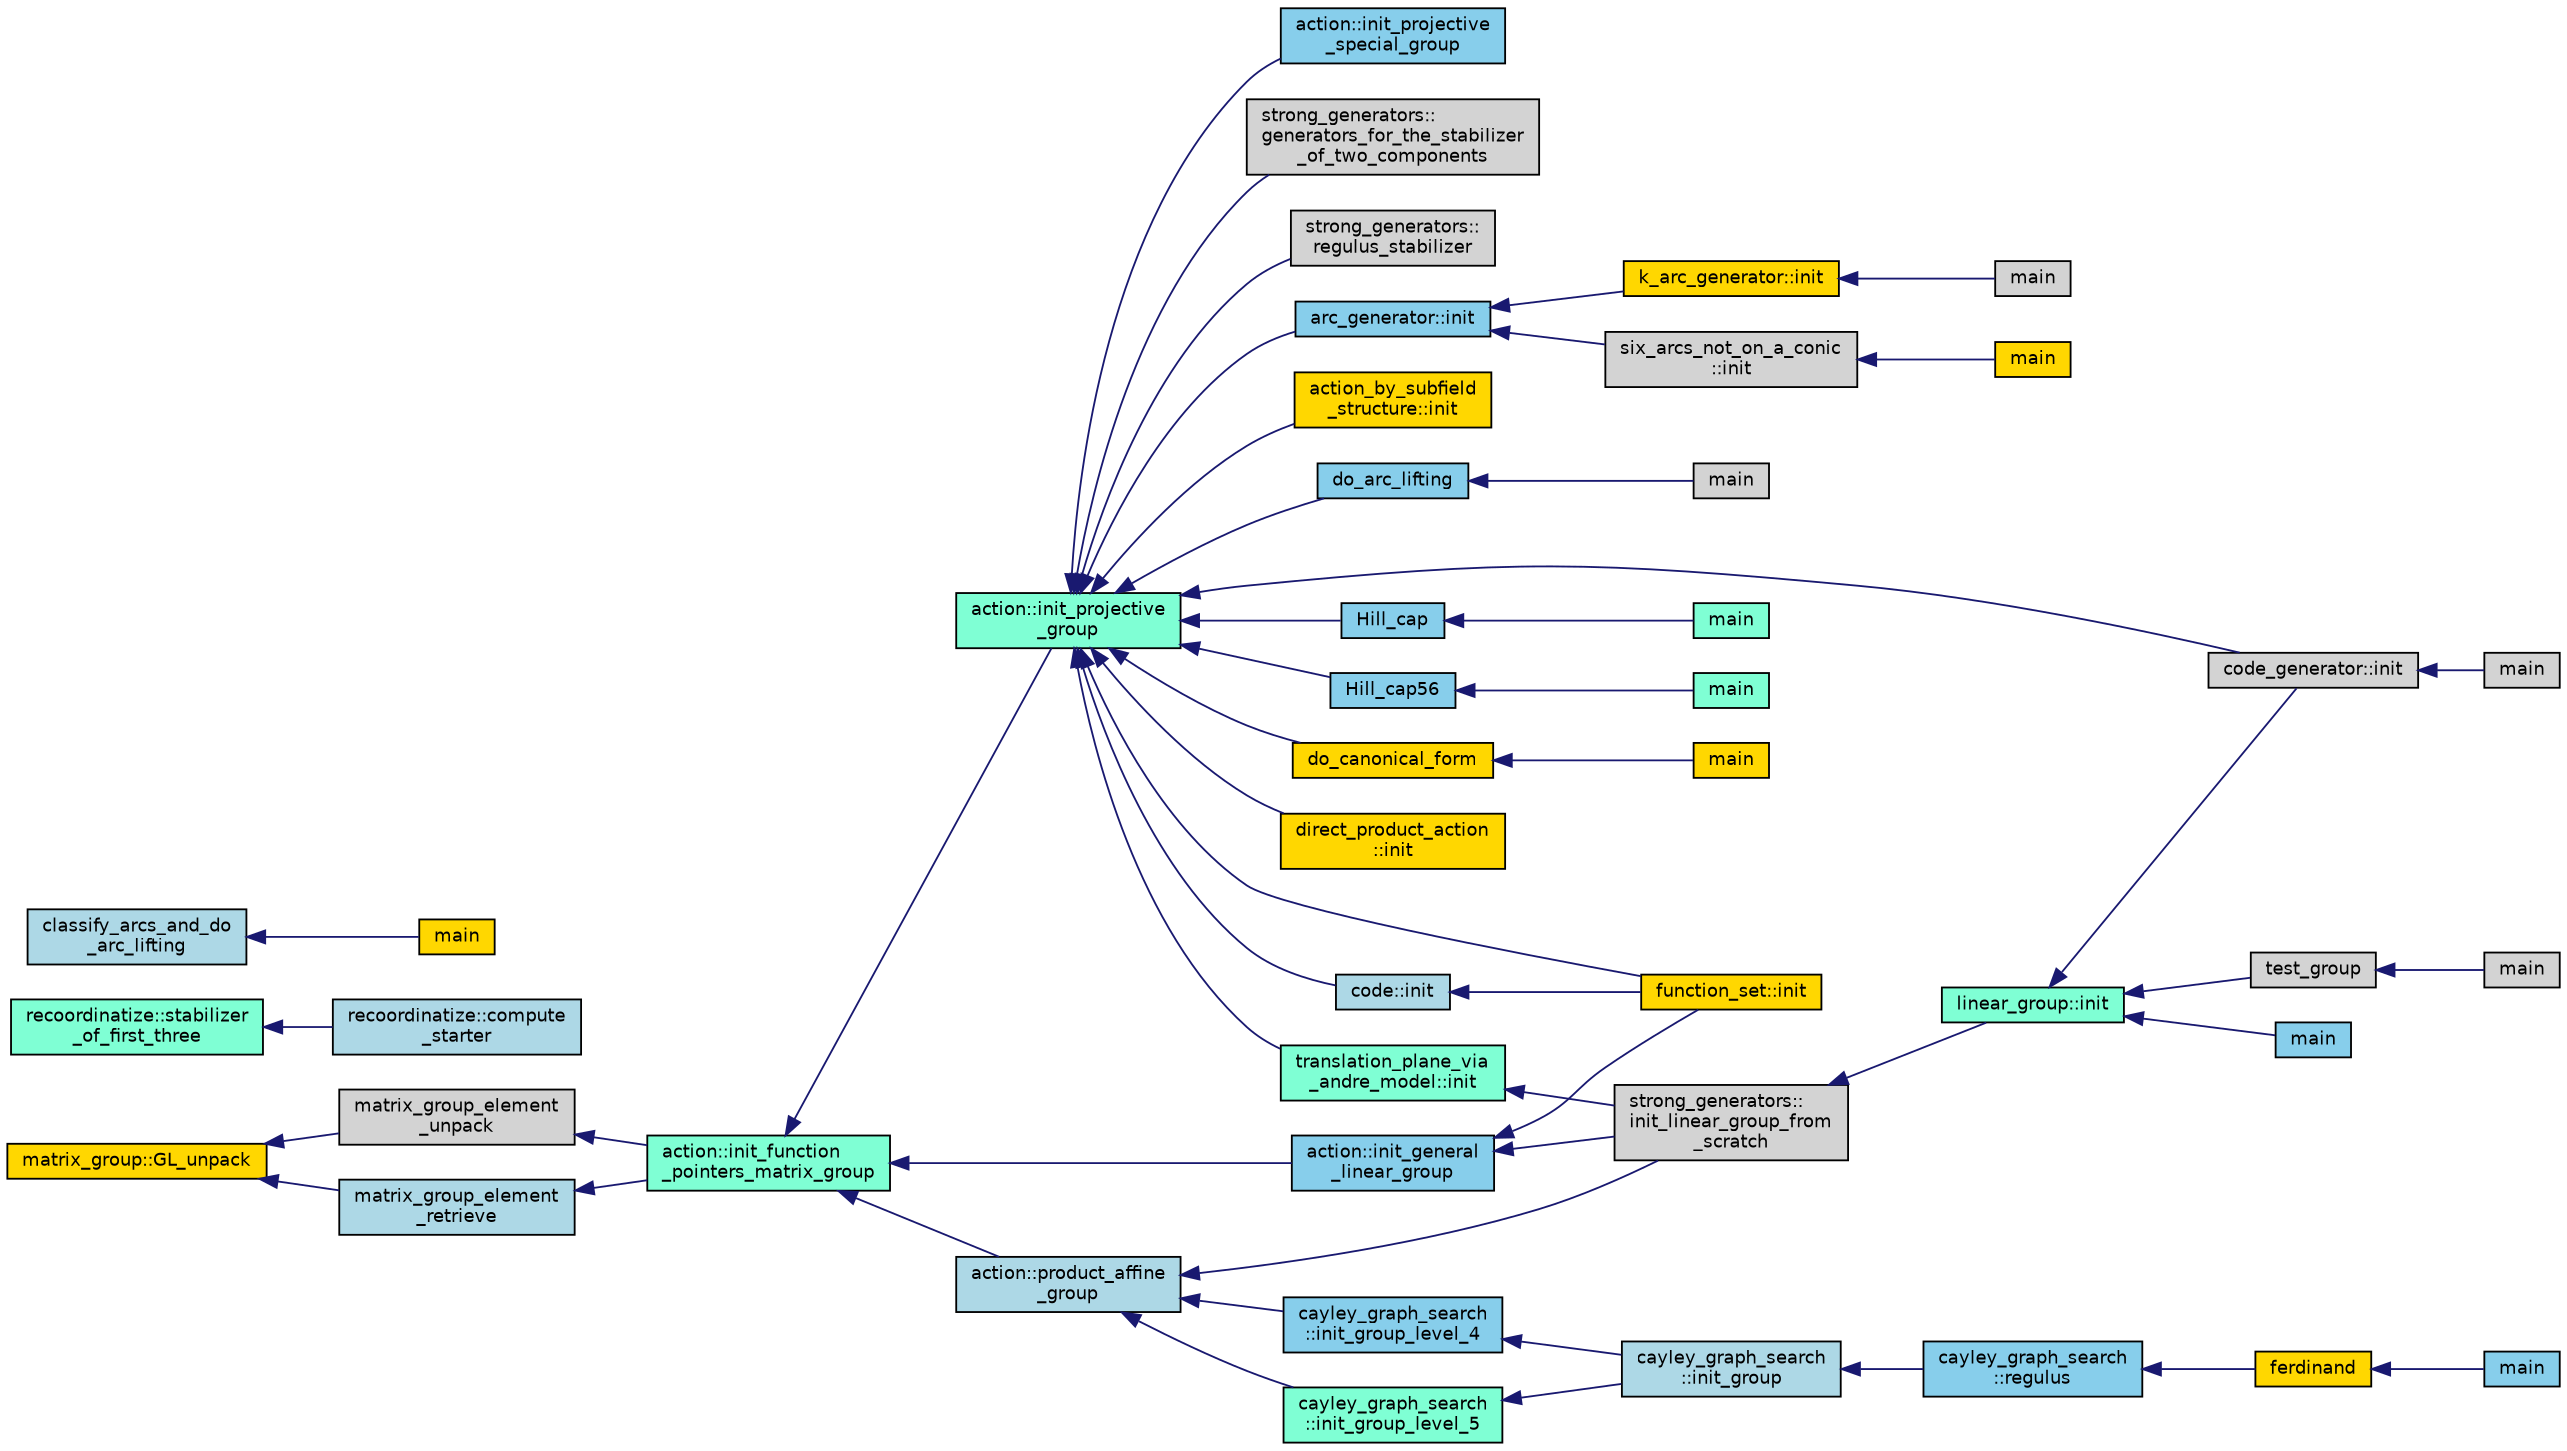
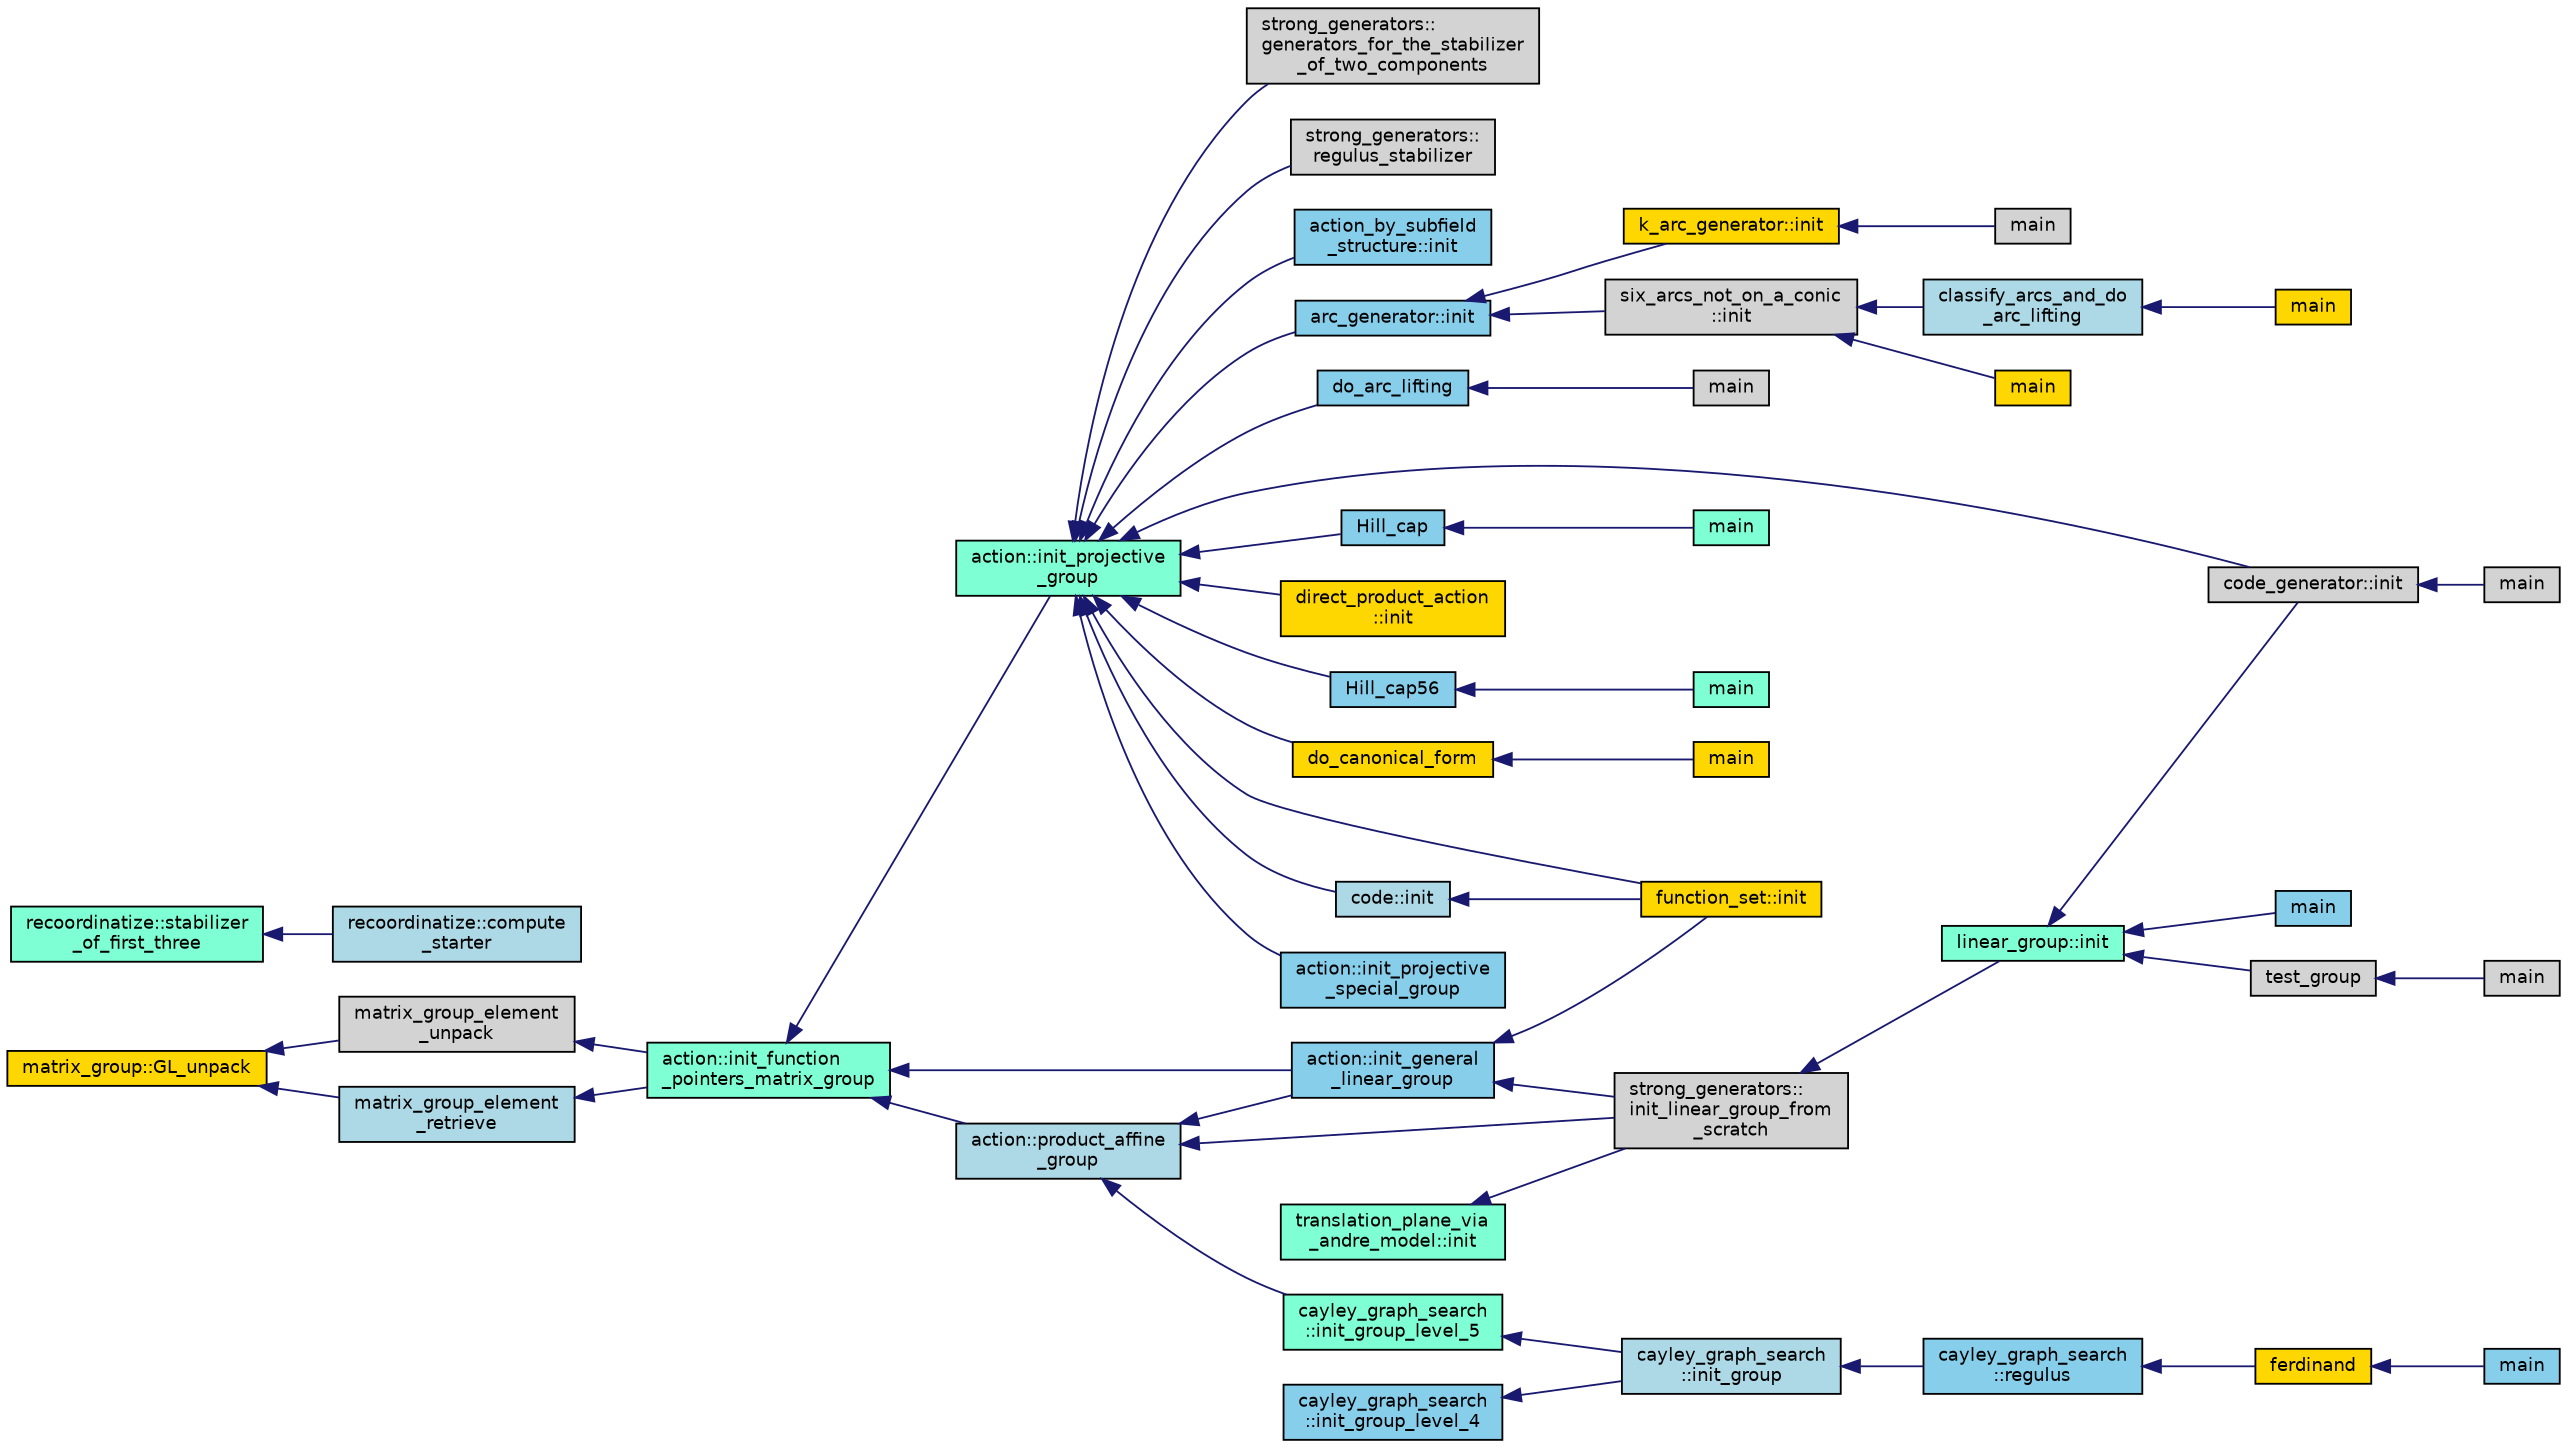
edge "classify_arcs_and_do _arc_lifting" -> "six_arcs_not_on_a_conic ::init": added
node "action_by_subfield _structure::init": fillcolor gold -> skyblue
edge "translation_plane_via _andre_model::init" -> "action::init_projective _group": removed
edge "cayley_graph_search ::init_group_level_4" -> "action::product_affine _group": now "action::init_general _linear_group" -> "action::product_affine _group"
